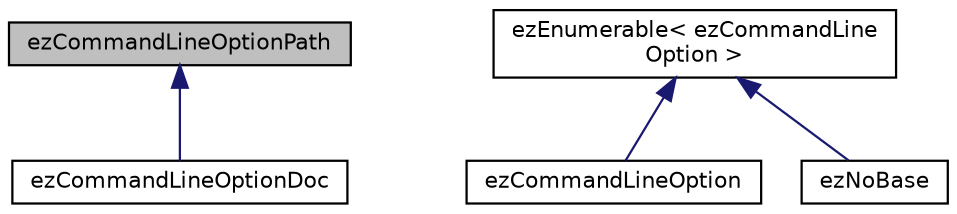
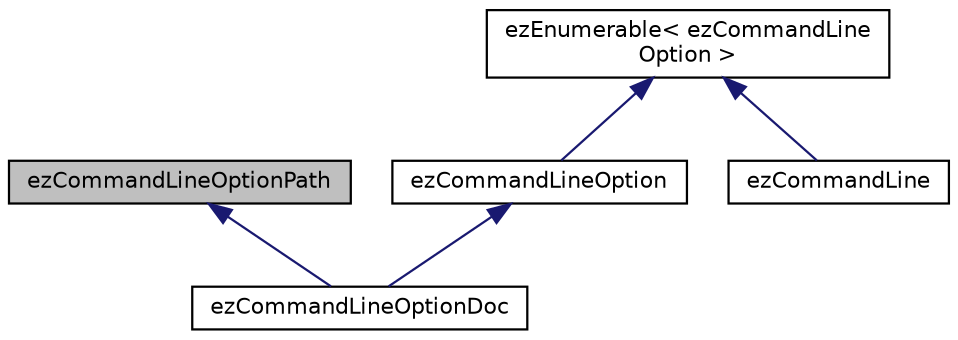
node "ezNoBase": label "ezNoBase" -> "ezCommandLine"
edge "ezCommandLineOptionDoc" -> "ezCommandLineOption": added
